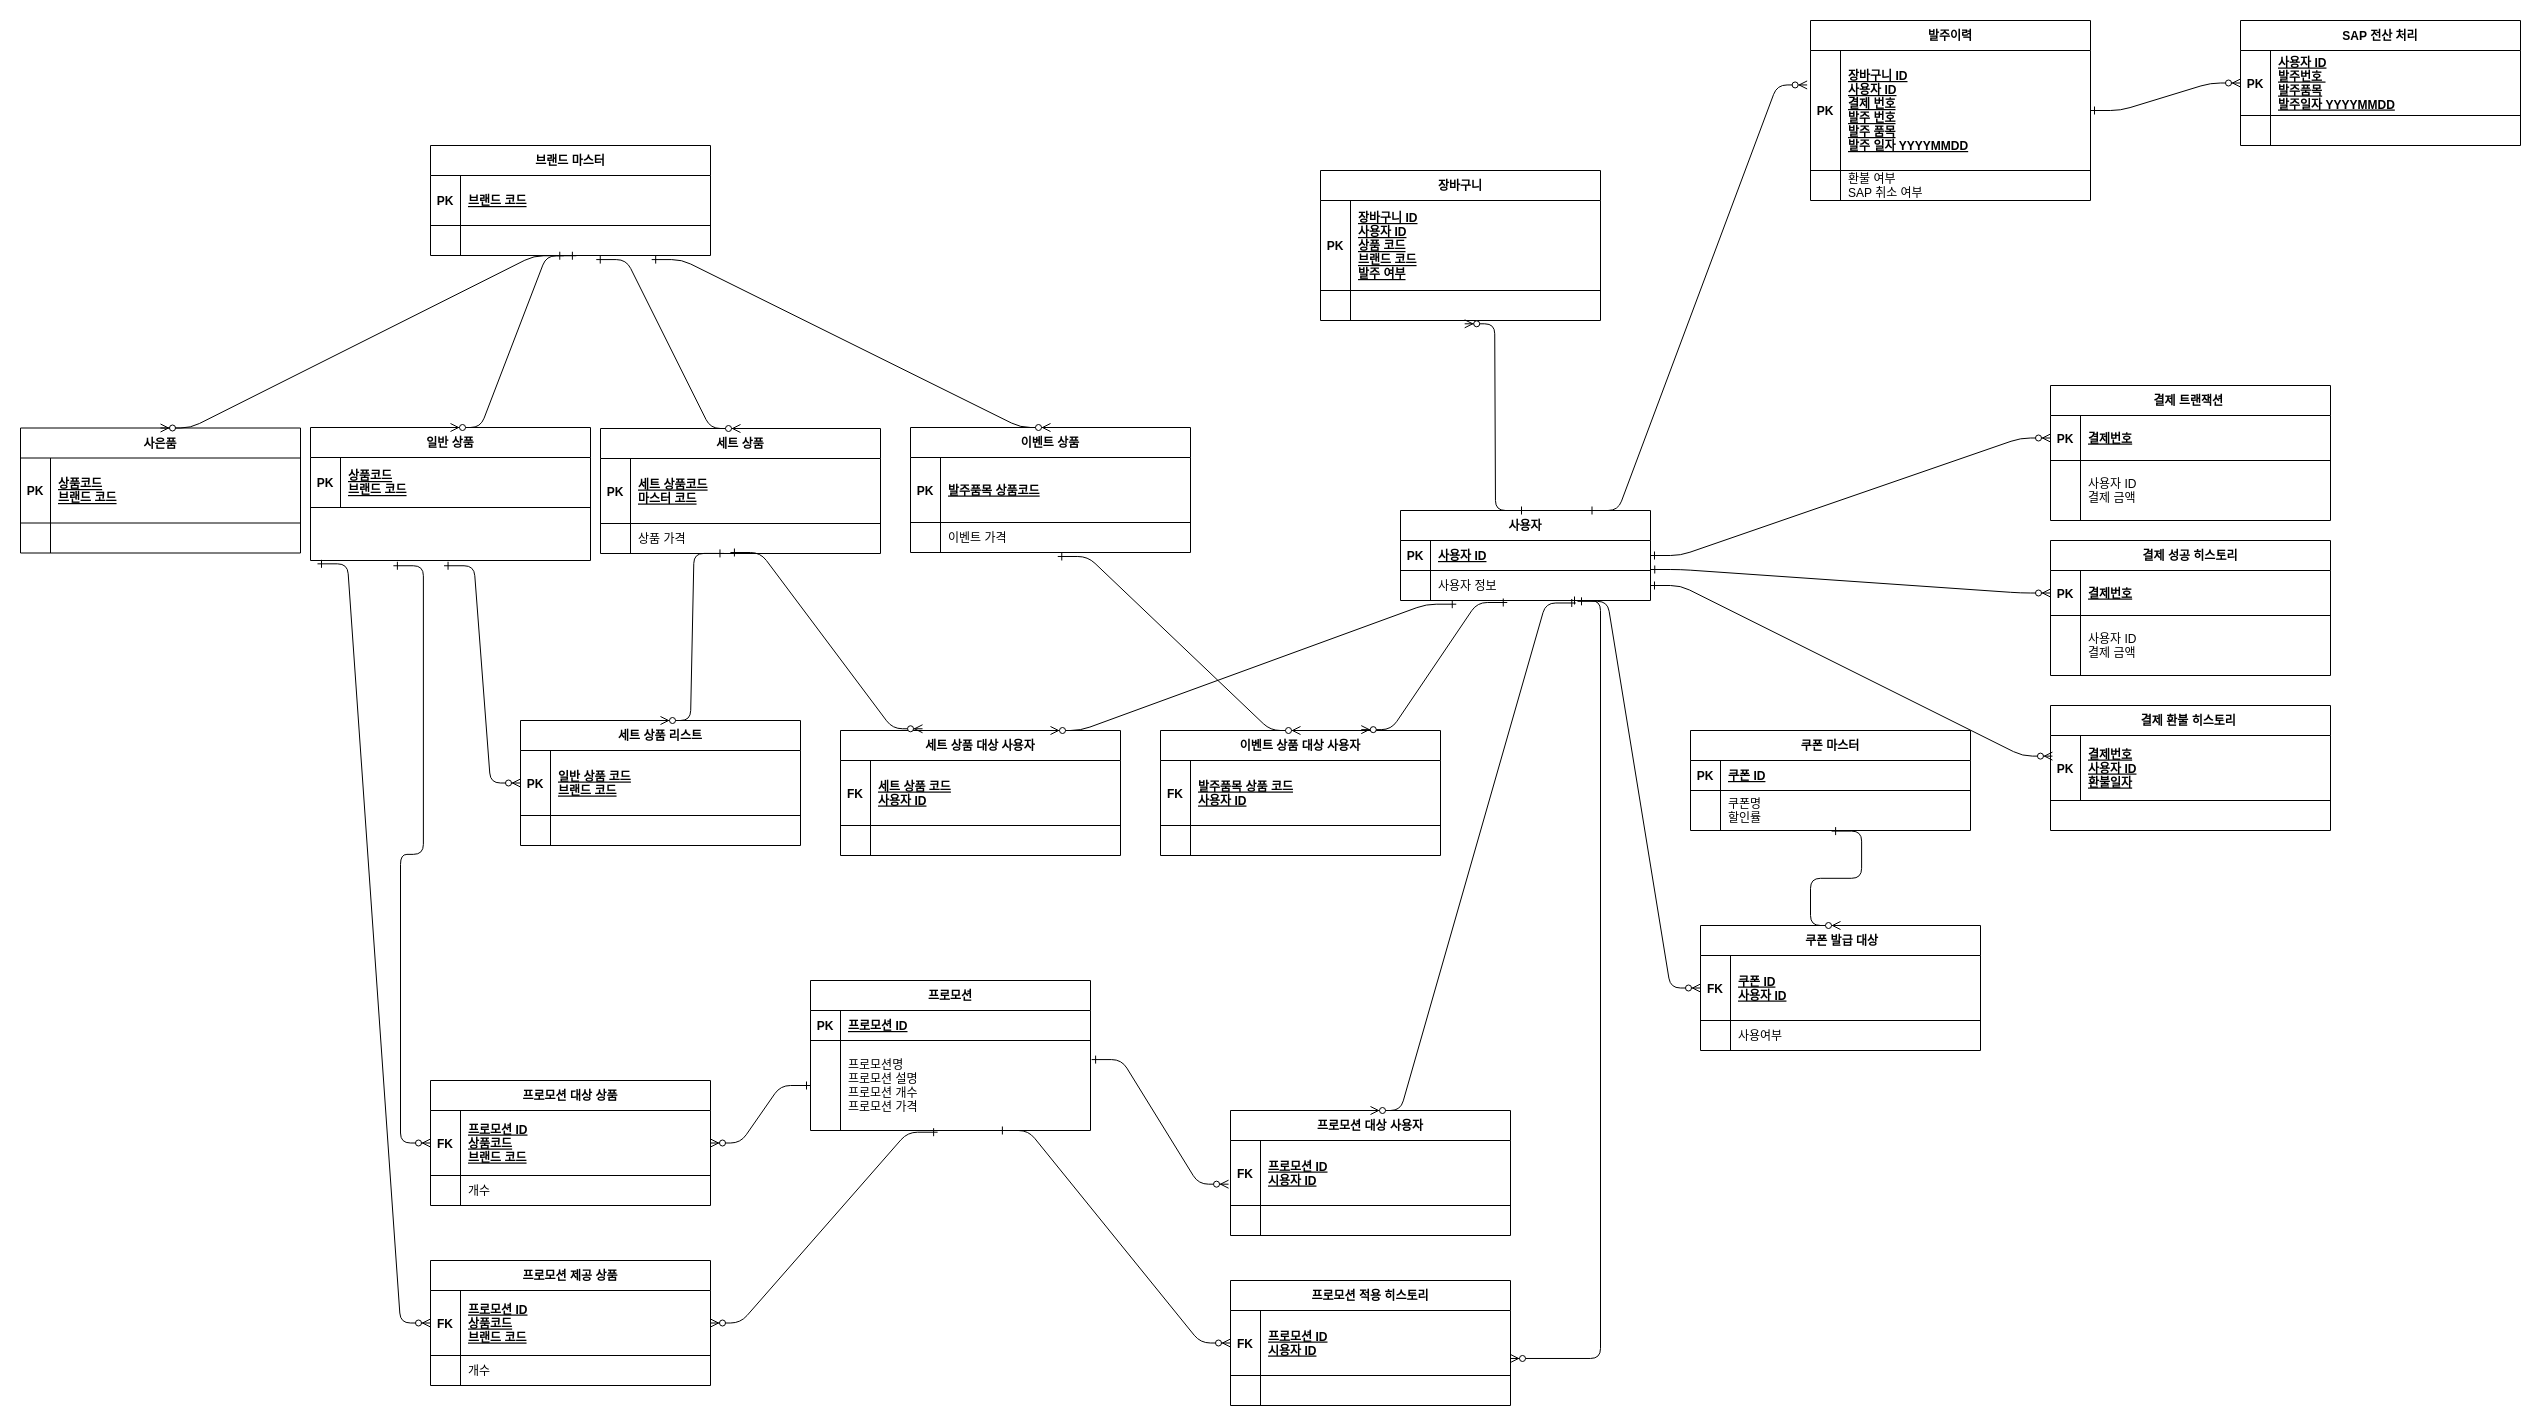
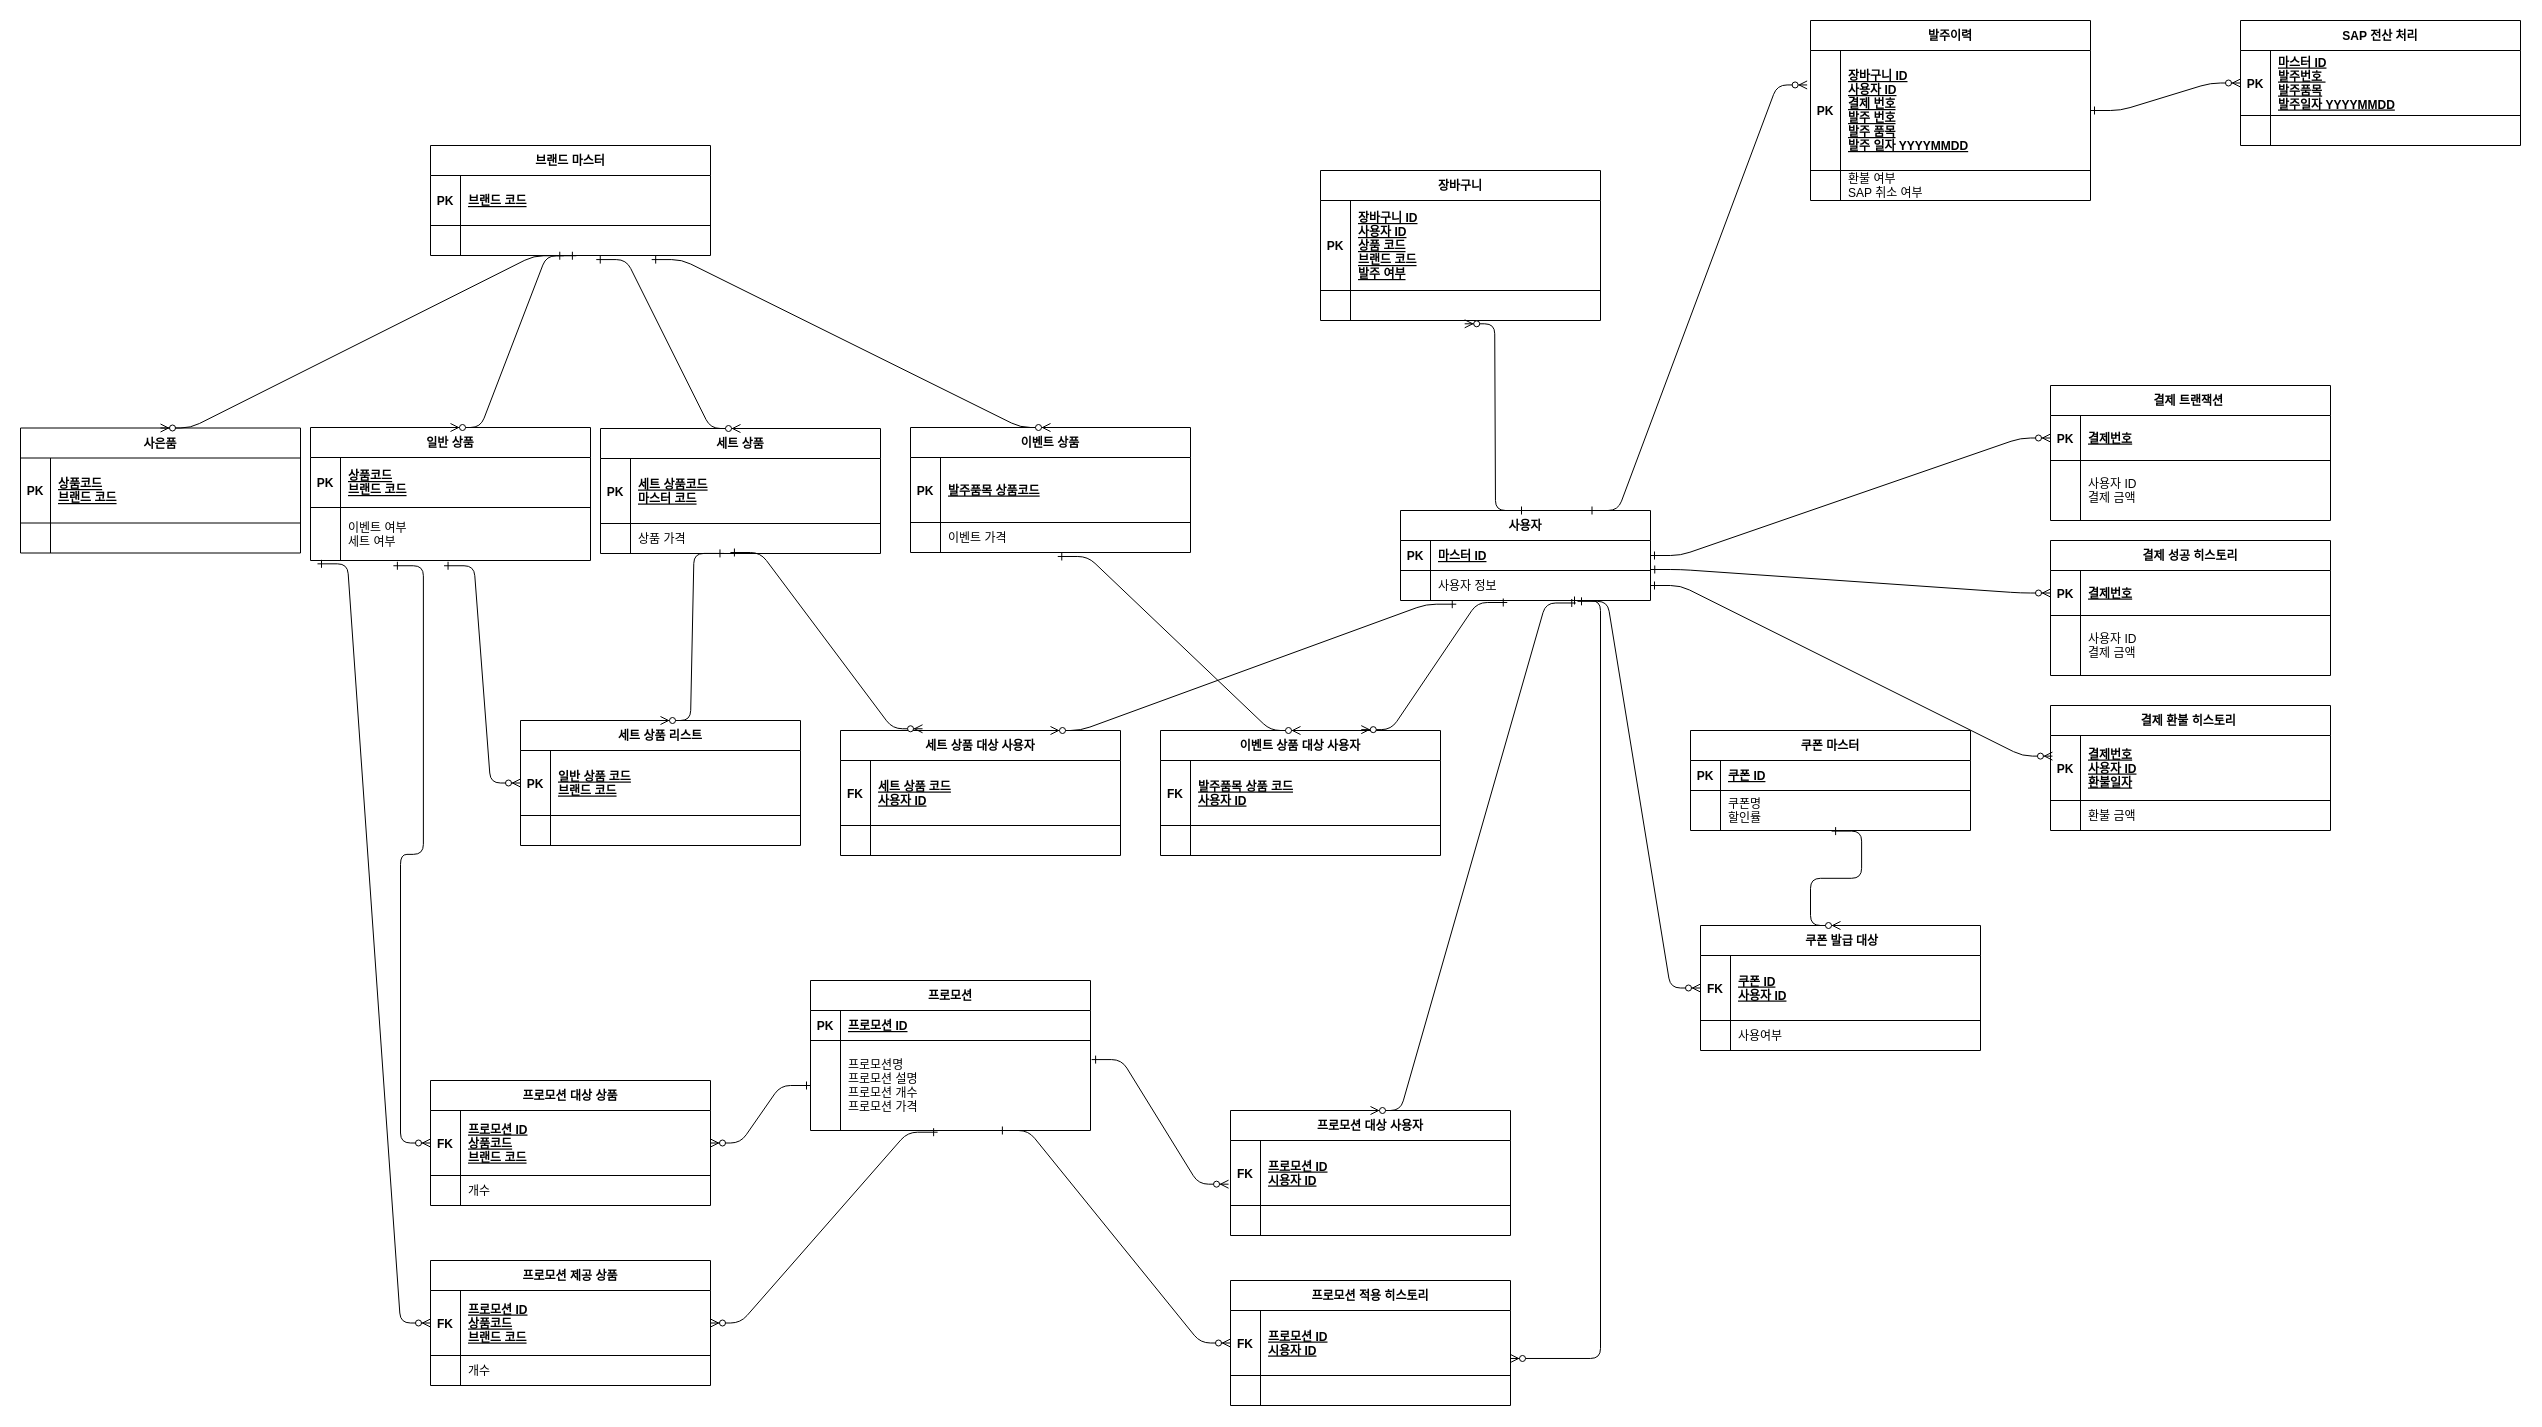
node "사용자 ID 발주번호 발주품목 발주일자 YYYYMMDD": label "사용자 ID 발주번호 발주품목 발주일자 YYYYMMDD" -> "마스터 ID 발주번호 발주품목 발주일자 YYYYMMDD"
node "이벤트 여부 세트 여부": added
node "사용자 ID": label "사용자 ID" -> "마스터 ID"
node "환불 금액": added
